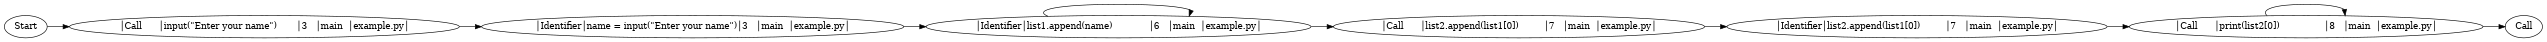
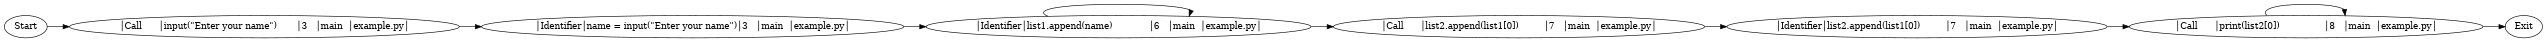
node "Call": label "Call" -> "Exit"
